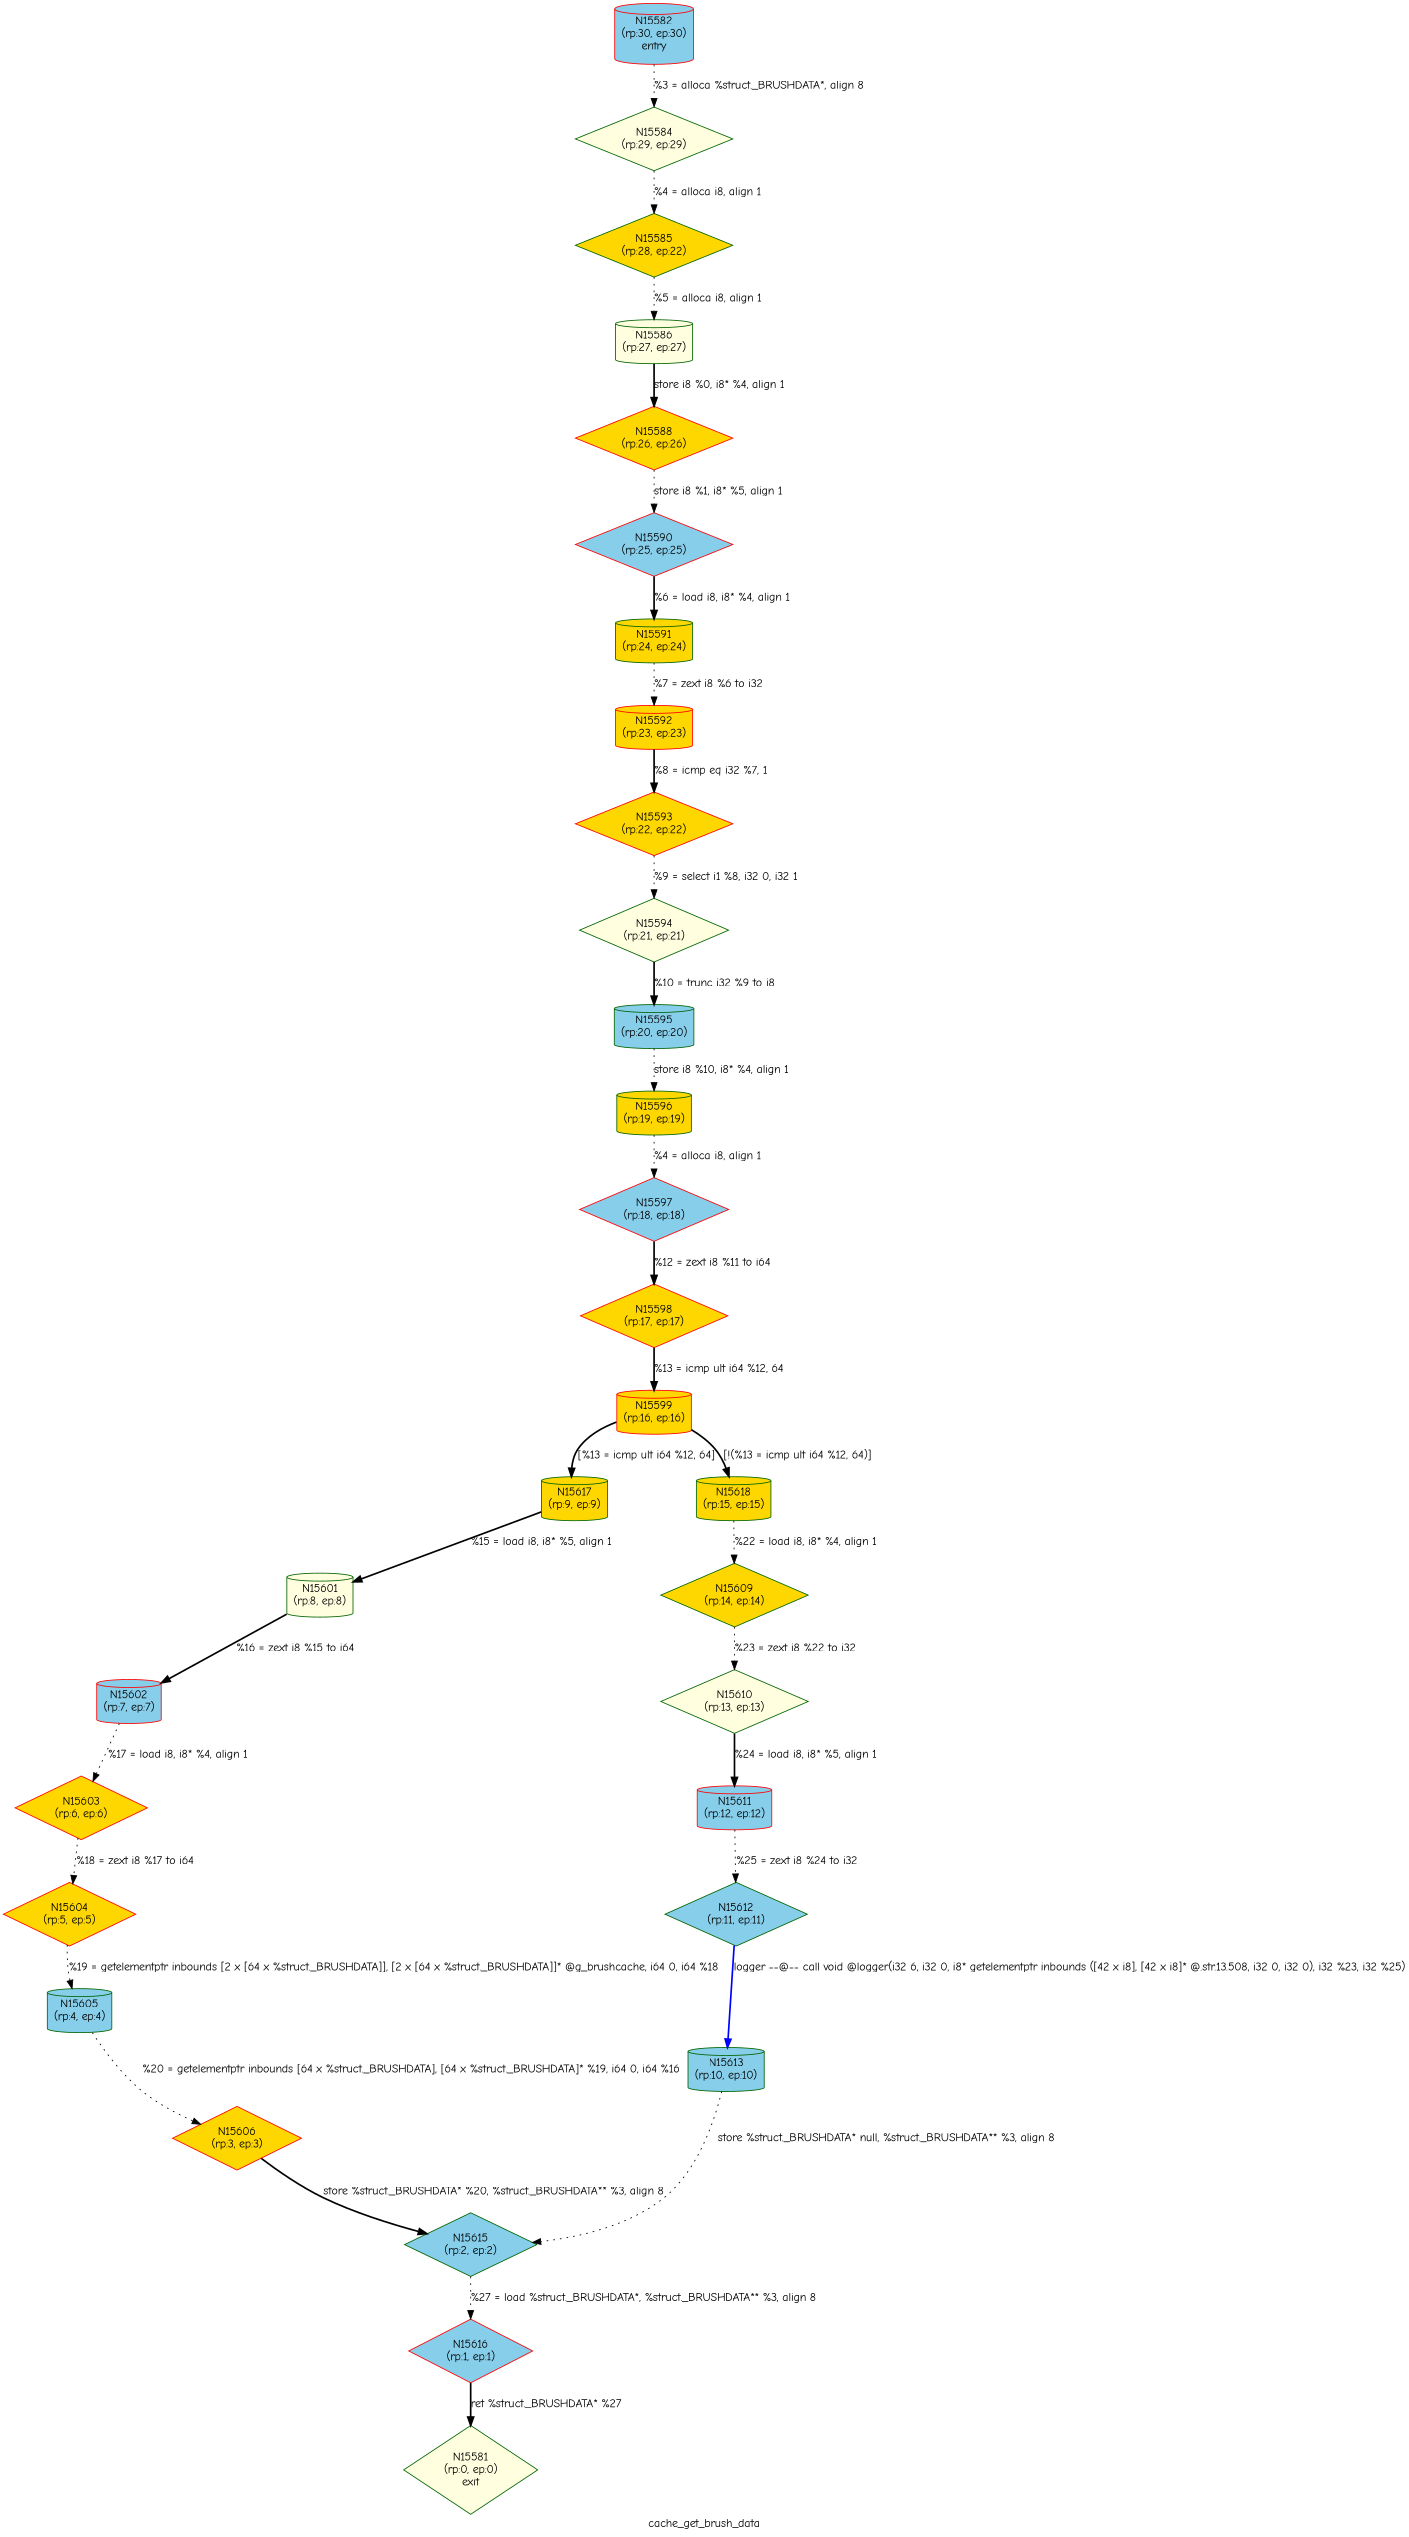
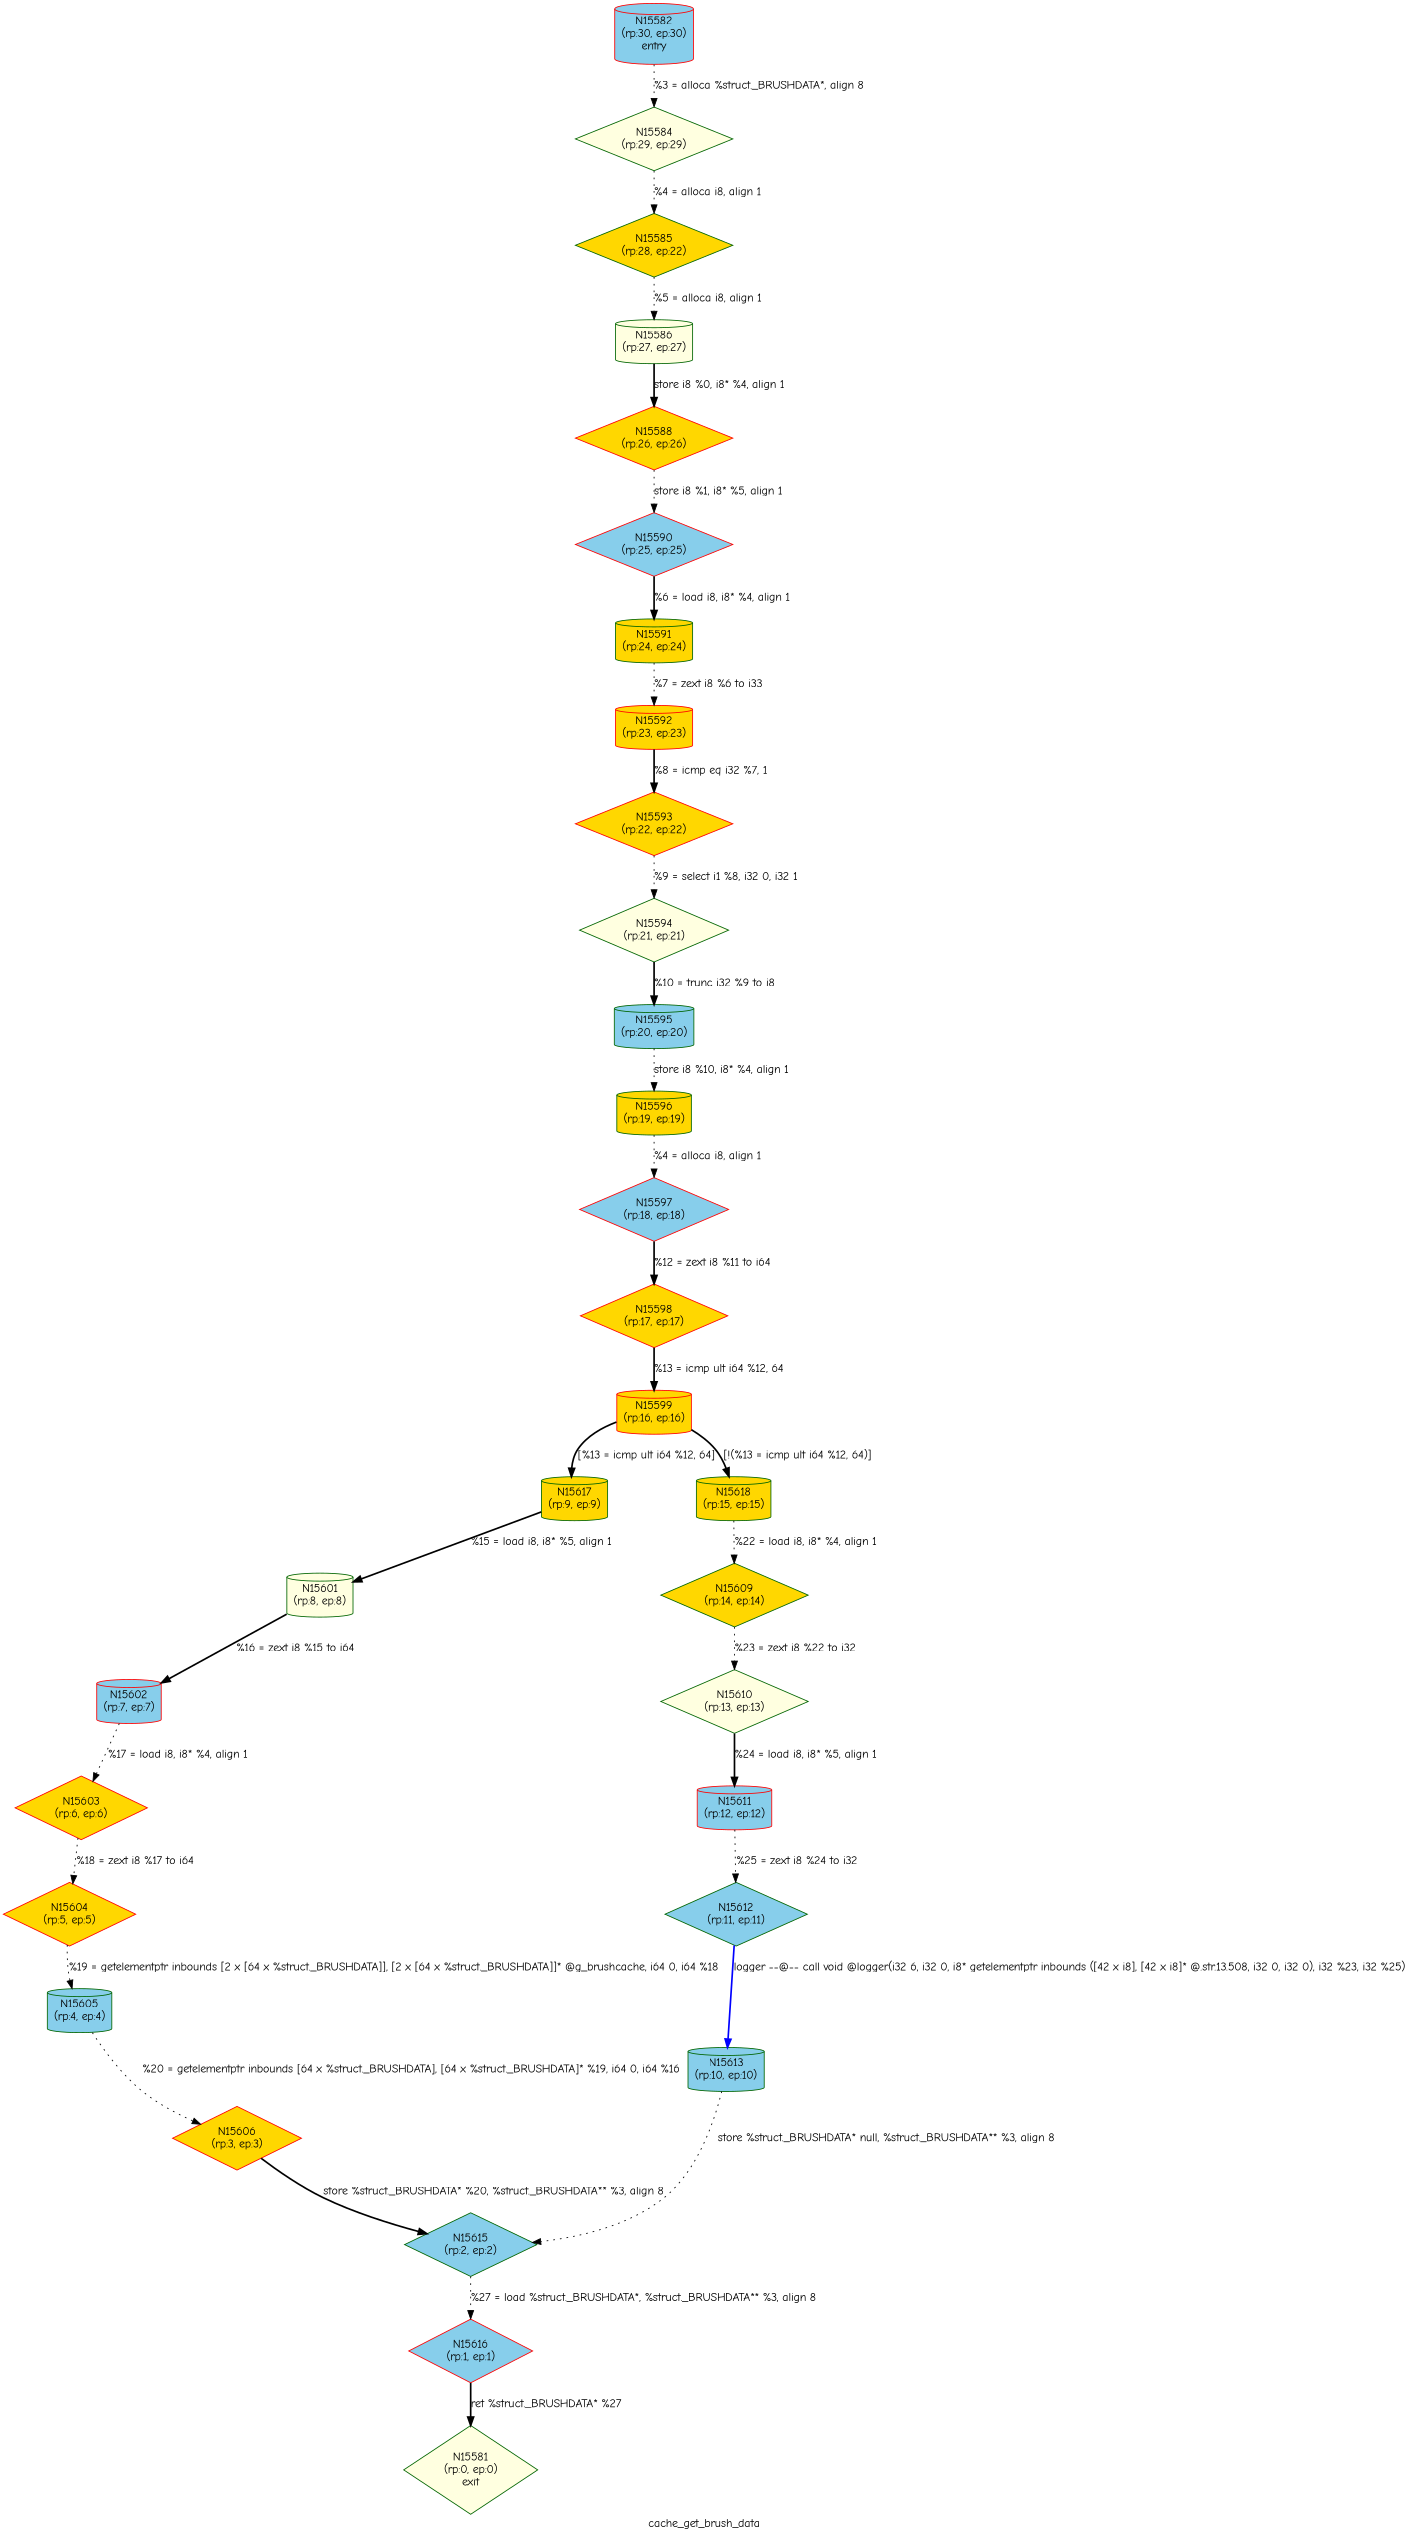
edge "N15591 (rp:24, ep:24)" -> "N15592 (rp:23, ep:23)": label "%7 = zext i8 %6 to i32" -> "%7 = zext i8 %6 to i33"
